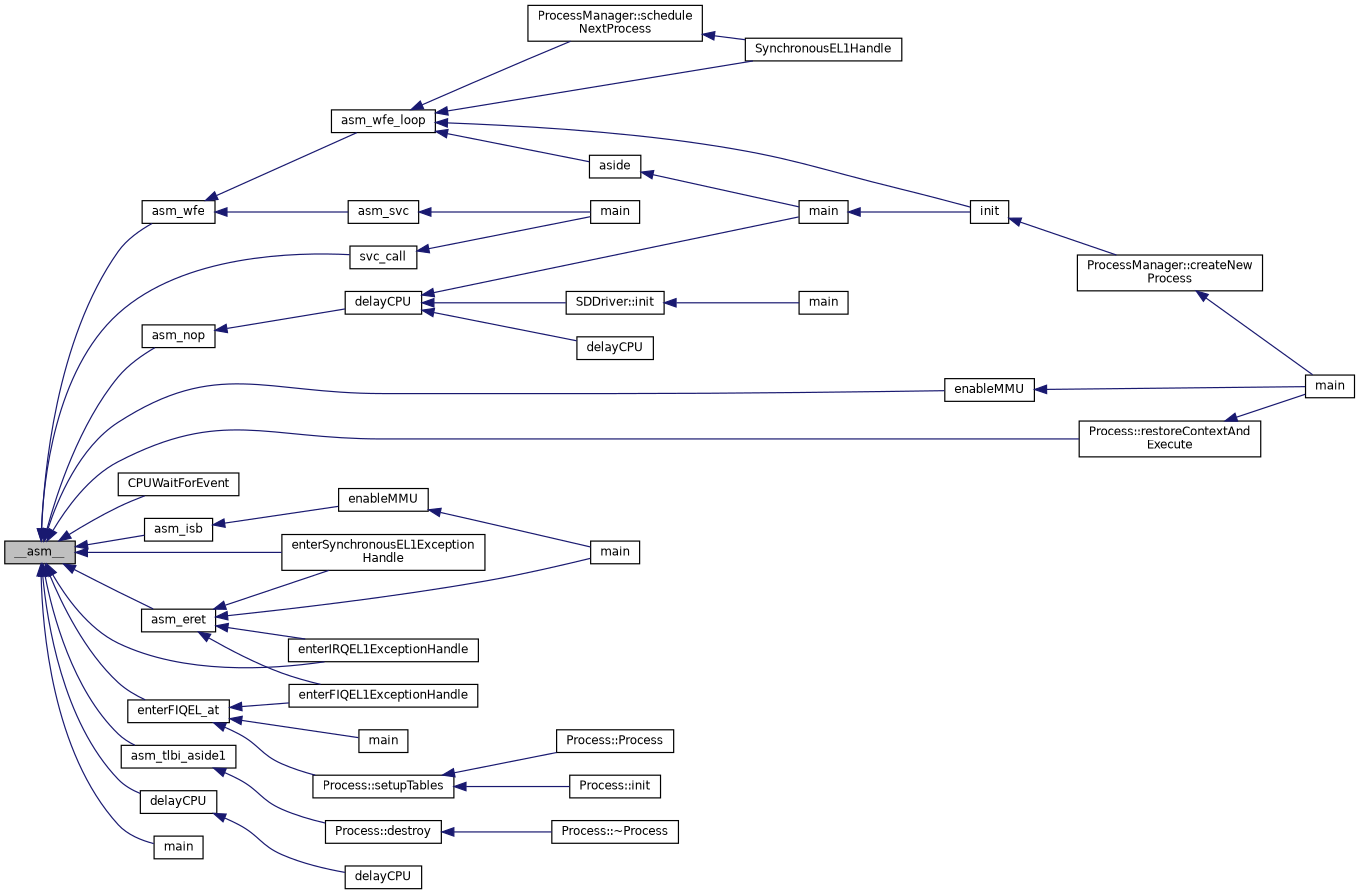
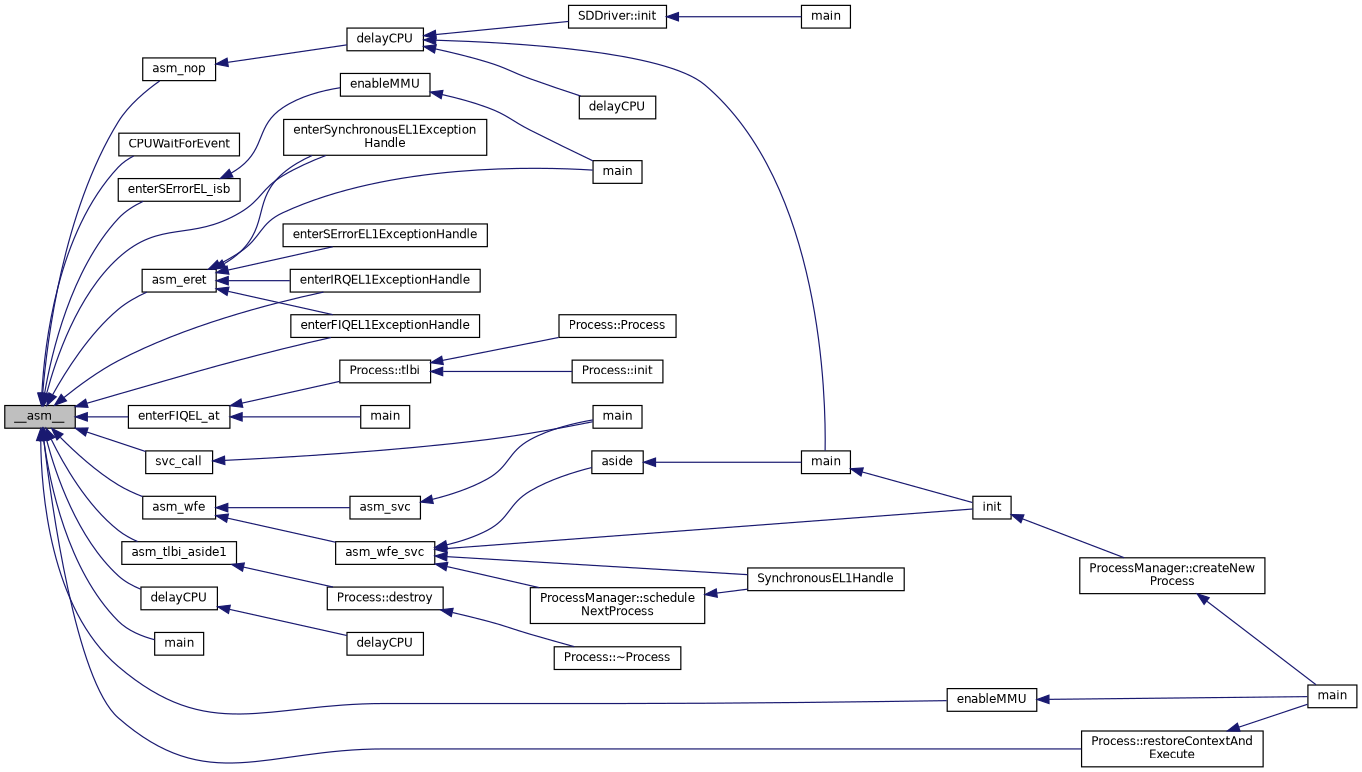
node "asm_wfe_loop": label "asm_wfe_loop" -> "asm_wfe_svc"
node "enterSErrorEL1ExceptionHandle": added
node "asm_isb": label "asm_isb" -> "enterSErrorEL_isb"
edge "enterFIQEL1ExceptionHandle" -> "enterFIQEL_at": now "enterFIQEL1ExceptionHandle" -> "__asm__"
node "Process::setupTables": label "Process::setupTables" -> "Process::tlbi"
